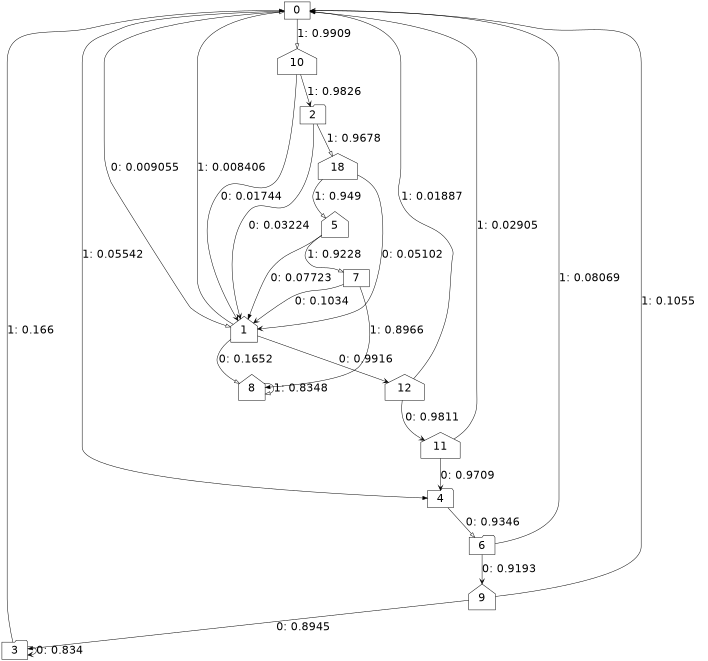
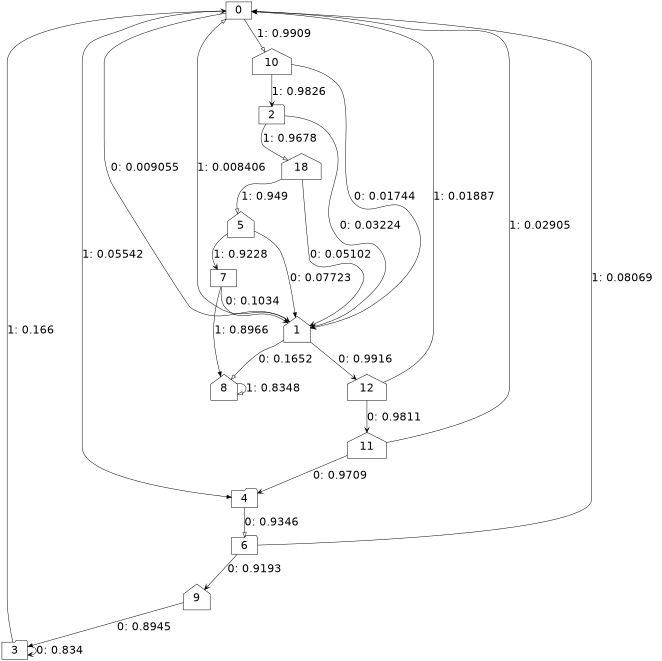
edge "0" -> "1": arrowhead onormal -> vee
edge "3" -> "0": arrowhead normal -> vee
edge "9" -> "0": removed, label "1: 0.1055"
edge "5" -> "7": arrowhead onormal -> vee
